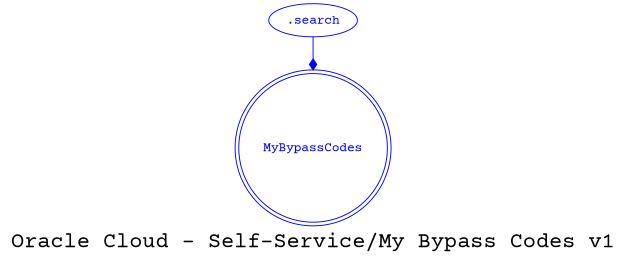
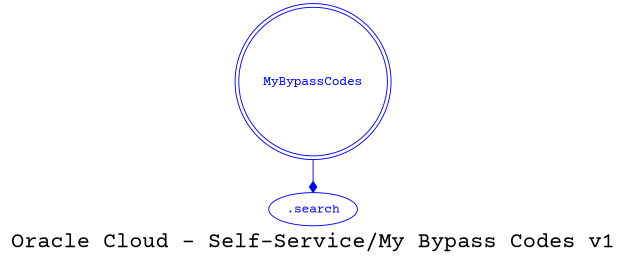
edge ".search" -> "MyBypassCodes": reversed
